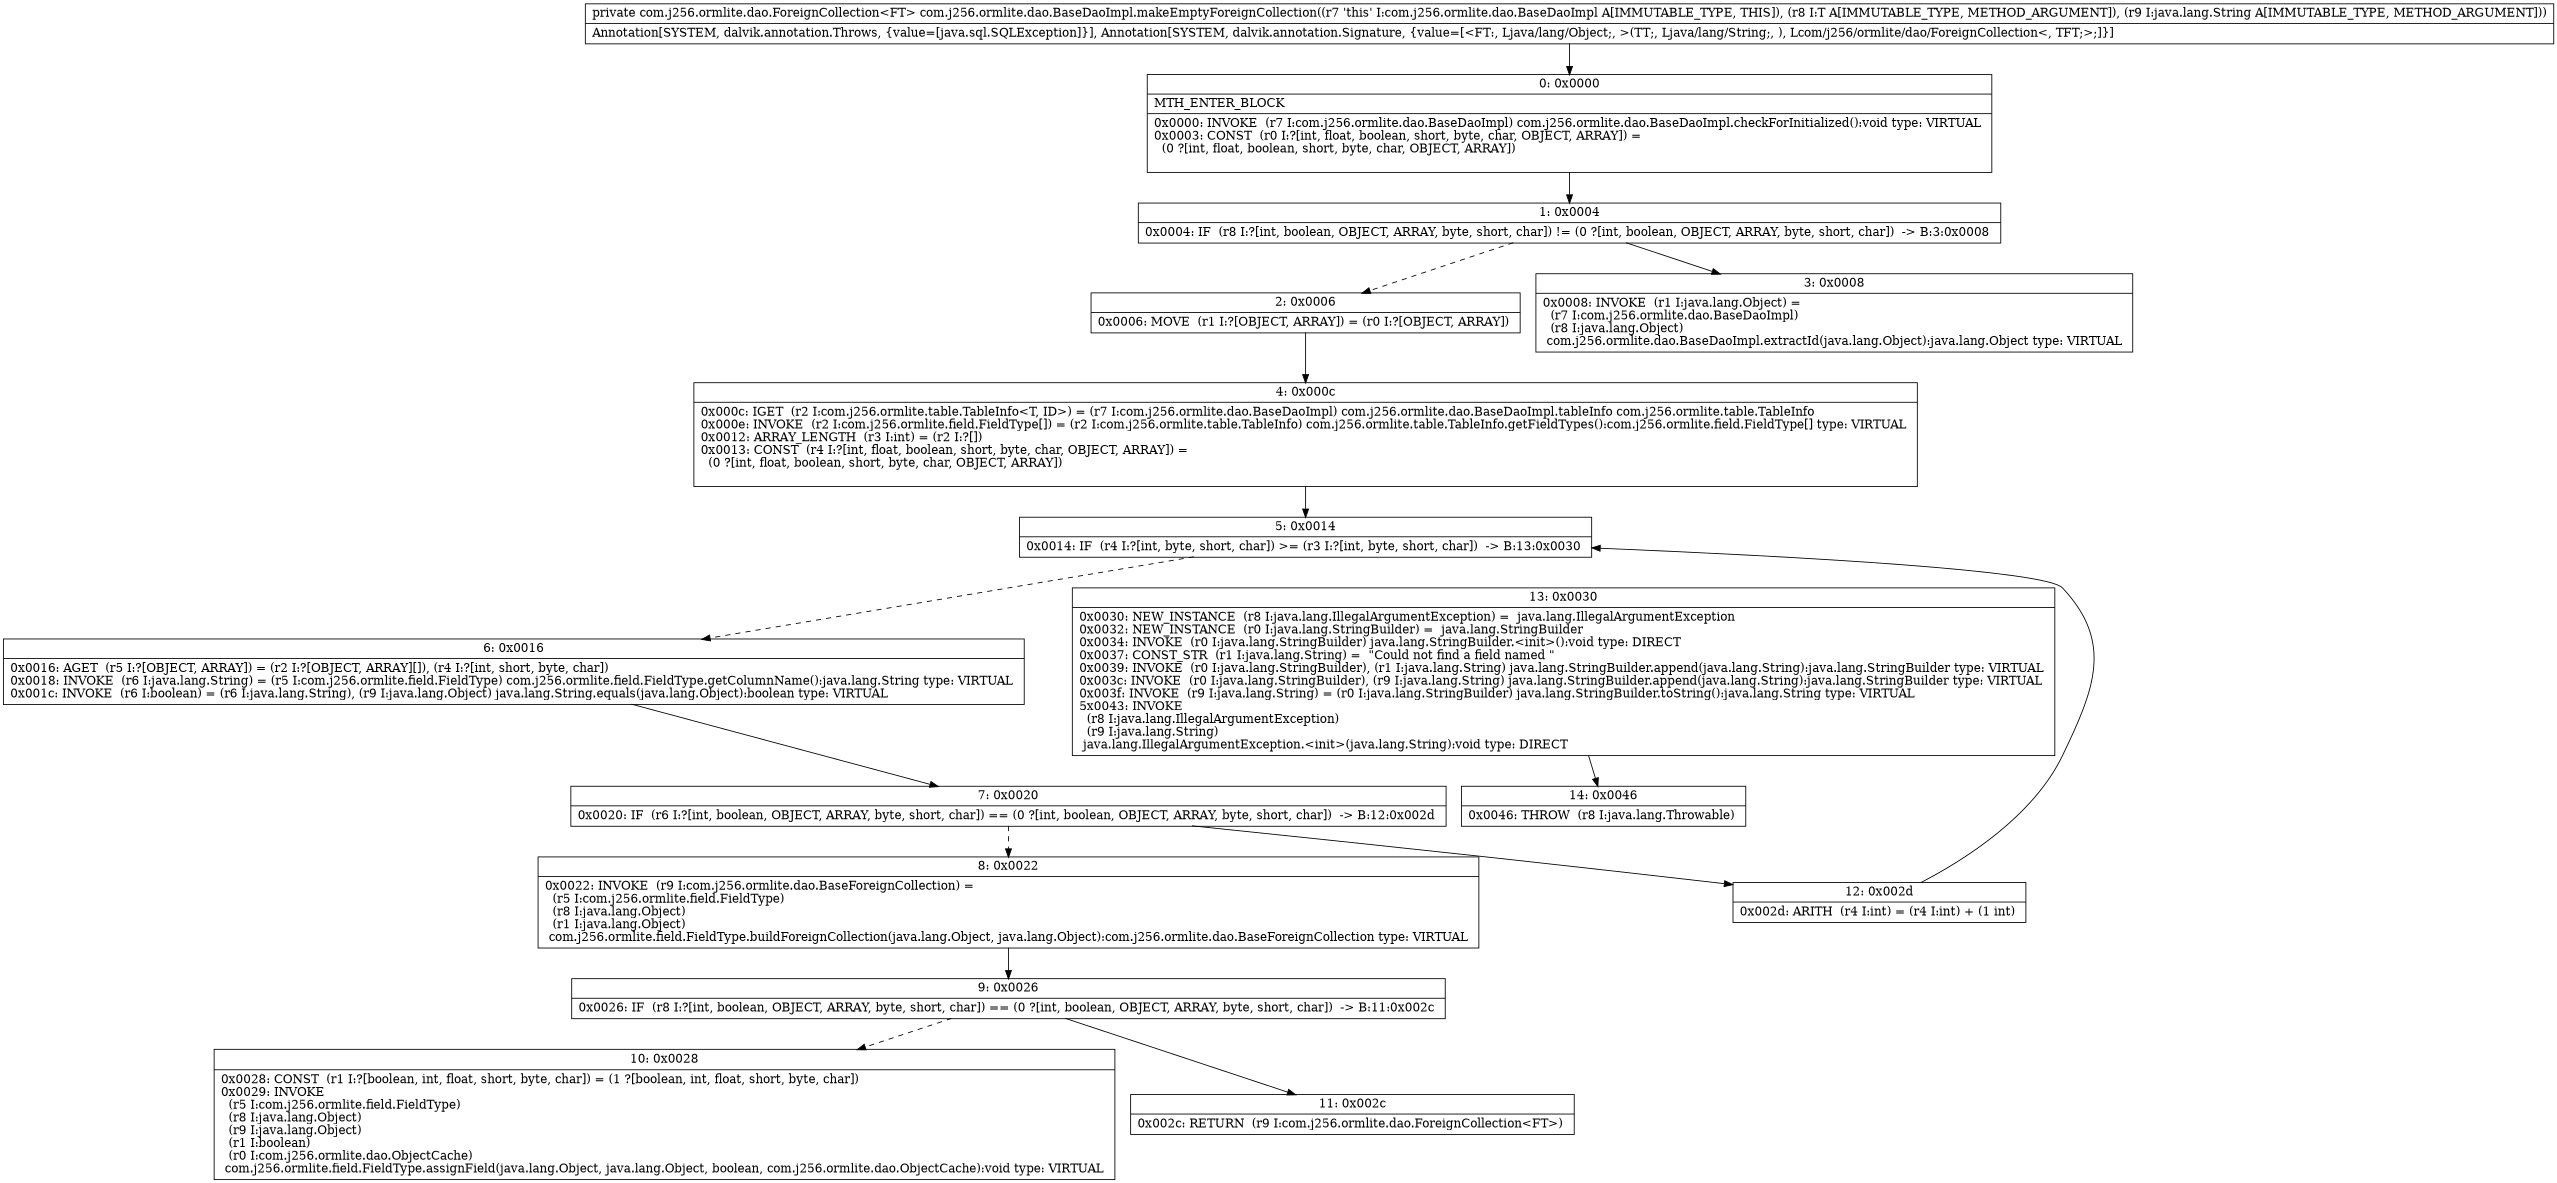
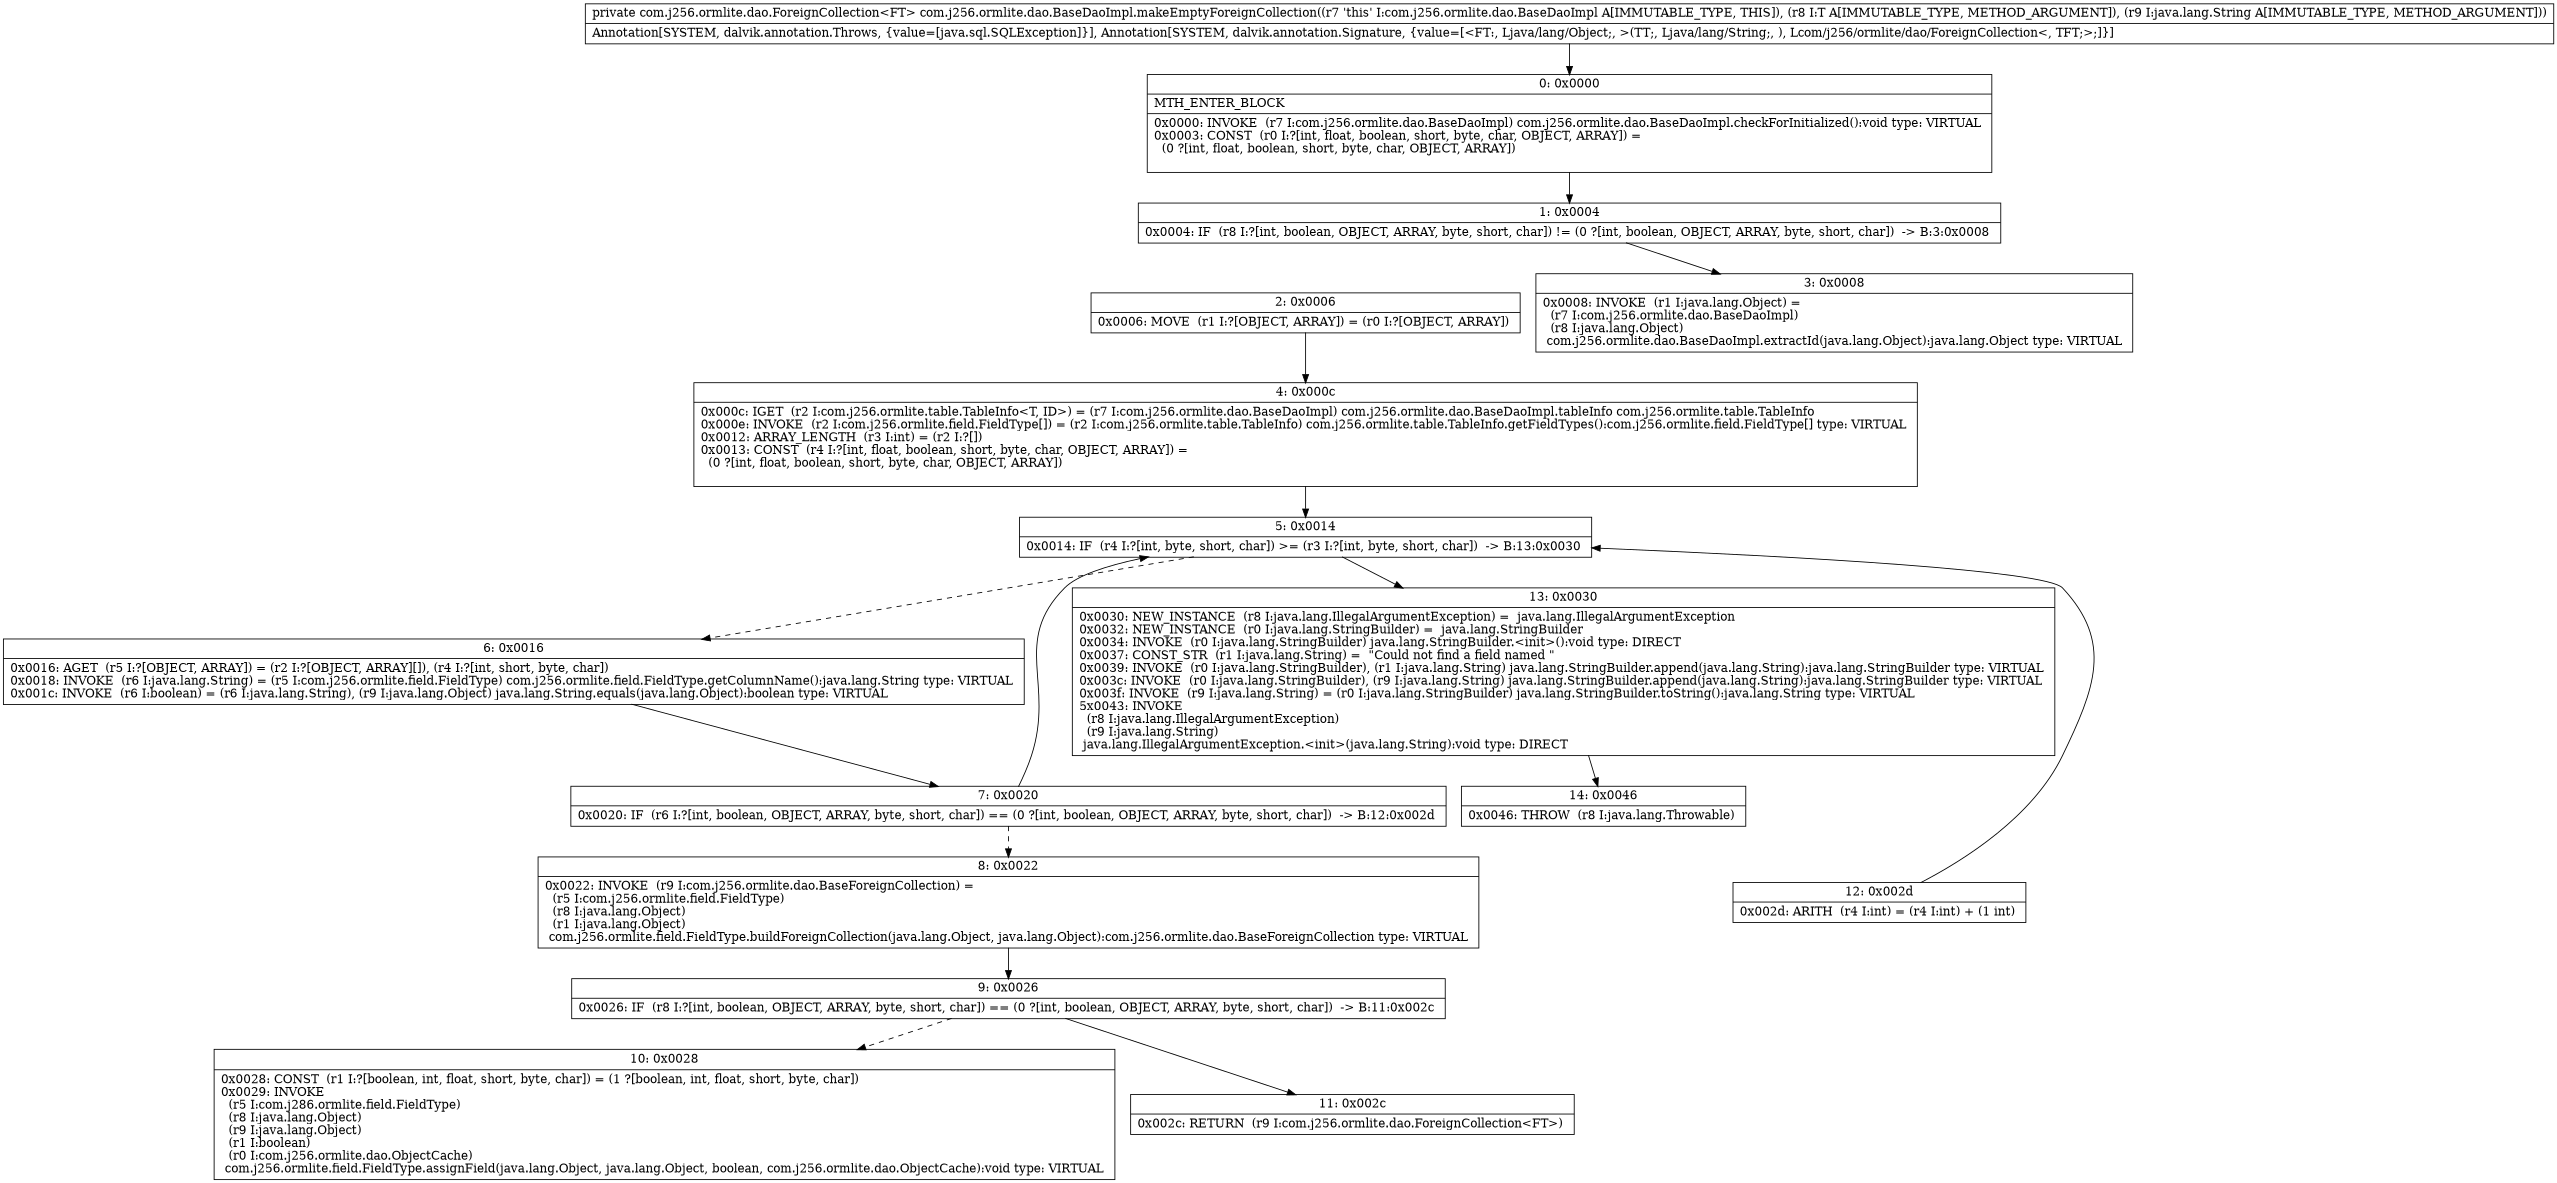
edge "1: 0x0004" -> "2: 0x0006": removed
edge "5: 0x0014" -> "13: 0x0030": added
edge "7: 0x0020" -> "12: 0x002d": now "7: 0x0020" -> "5: 0x0014"
node "10: 0x0028": text "(r5 I:com.j256.ormlite.field.FieldType)" -> "(r5 I:com.j286.ormlite.field.FieldType)"
